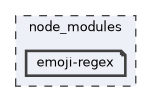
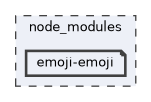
node "emoji-regex": label "emoji-regex" -> "emoji-emoji"
